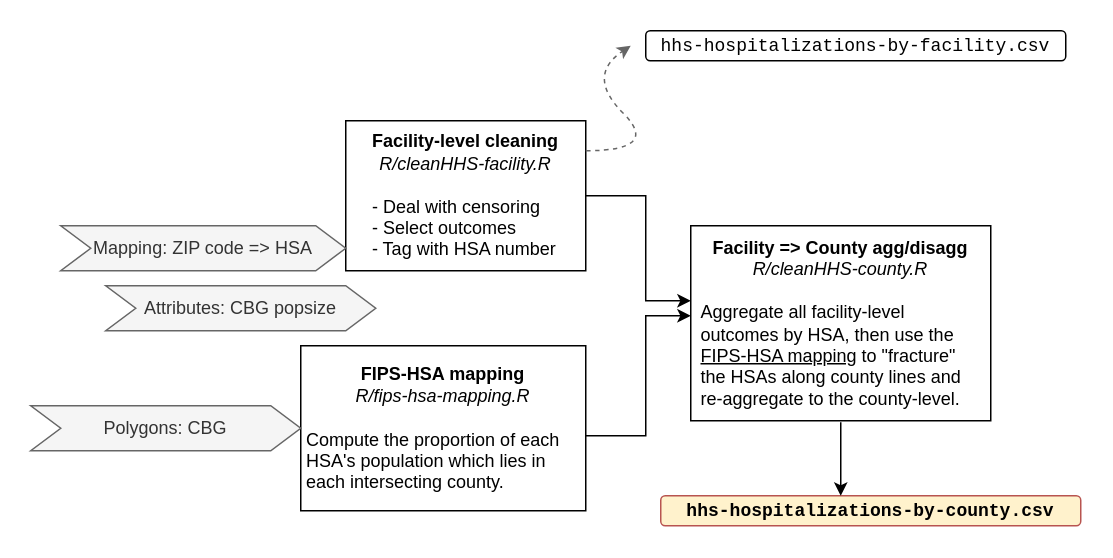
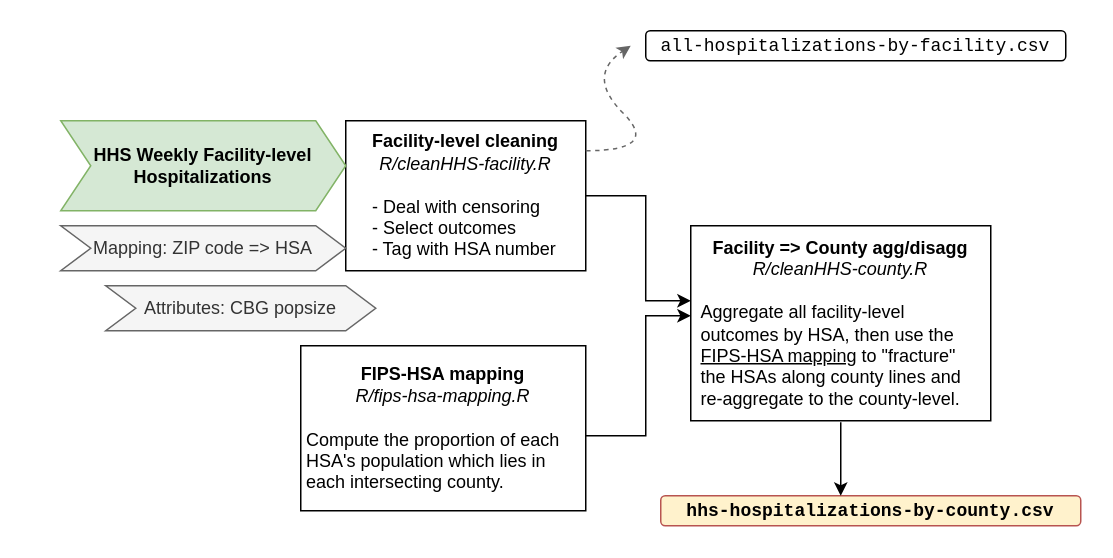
node "hhs-hospitalizations-by-facility.csv": label "hhs-hospitalizations-by-facility.csv" -> "all-hospitalizations-by-facility.csv"
node "HHS Weekly Facility-level Hospitalizations": added
node "Polygons: CBG": removed
